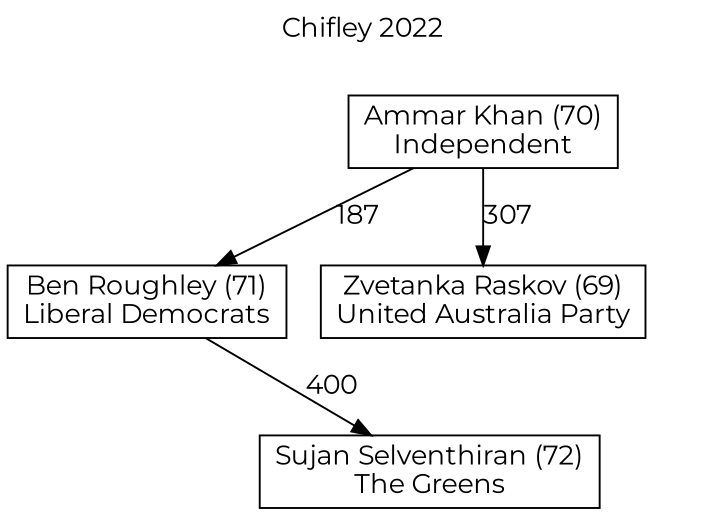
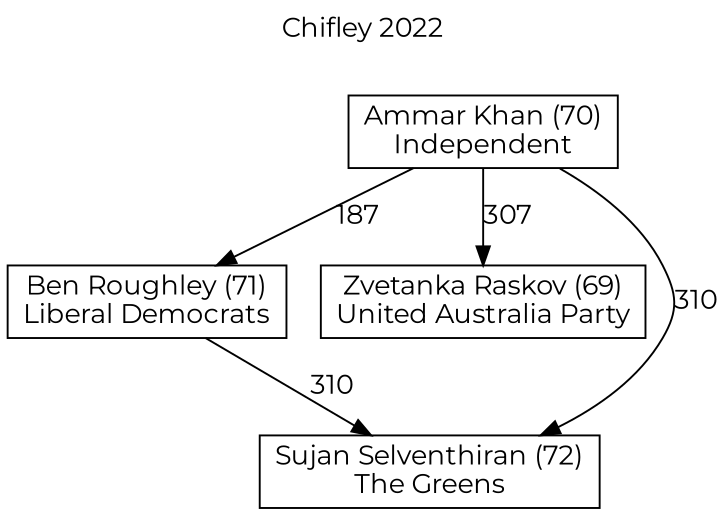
edge "Ammar Khan (70) Independent" -> "Sujan Selventhiran (72) The Greens": added, label "310"
edge "Ben Roughley (71) Liberal Democrats" -> "Sujan Selventhiran (72) The Greens": label "400" -> "310"
